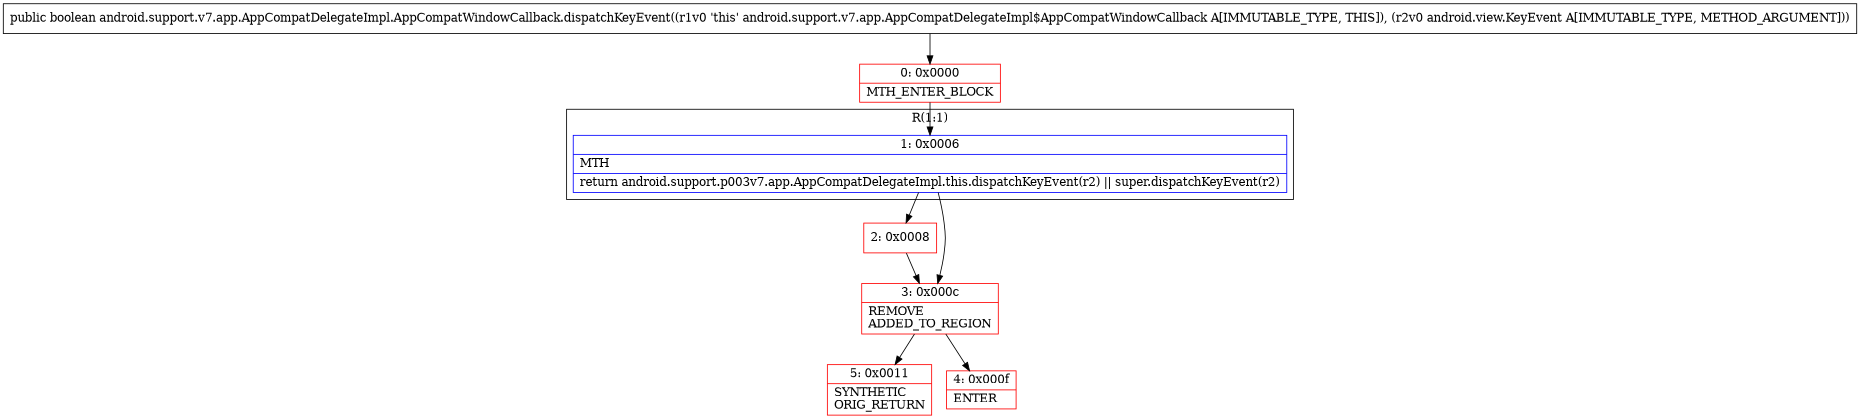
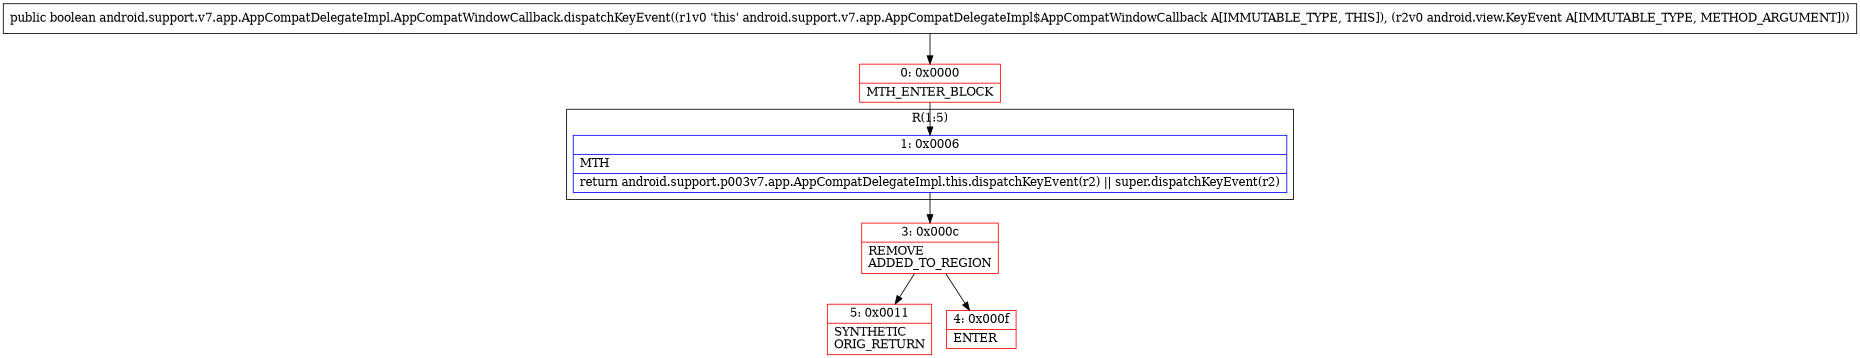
cluster "R(1:1)": label "R(1:1)" -> "R(1:5)"
node "2: 0x0008": removed
